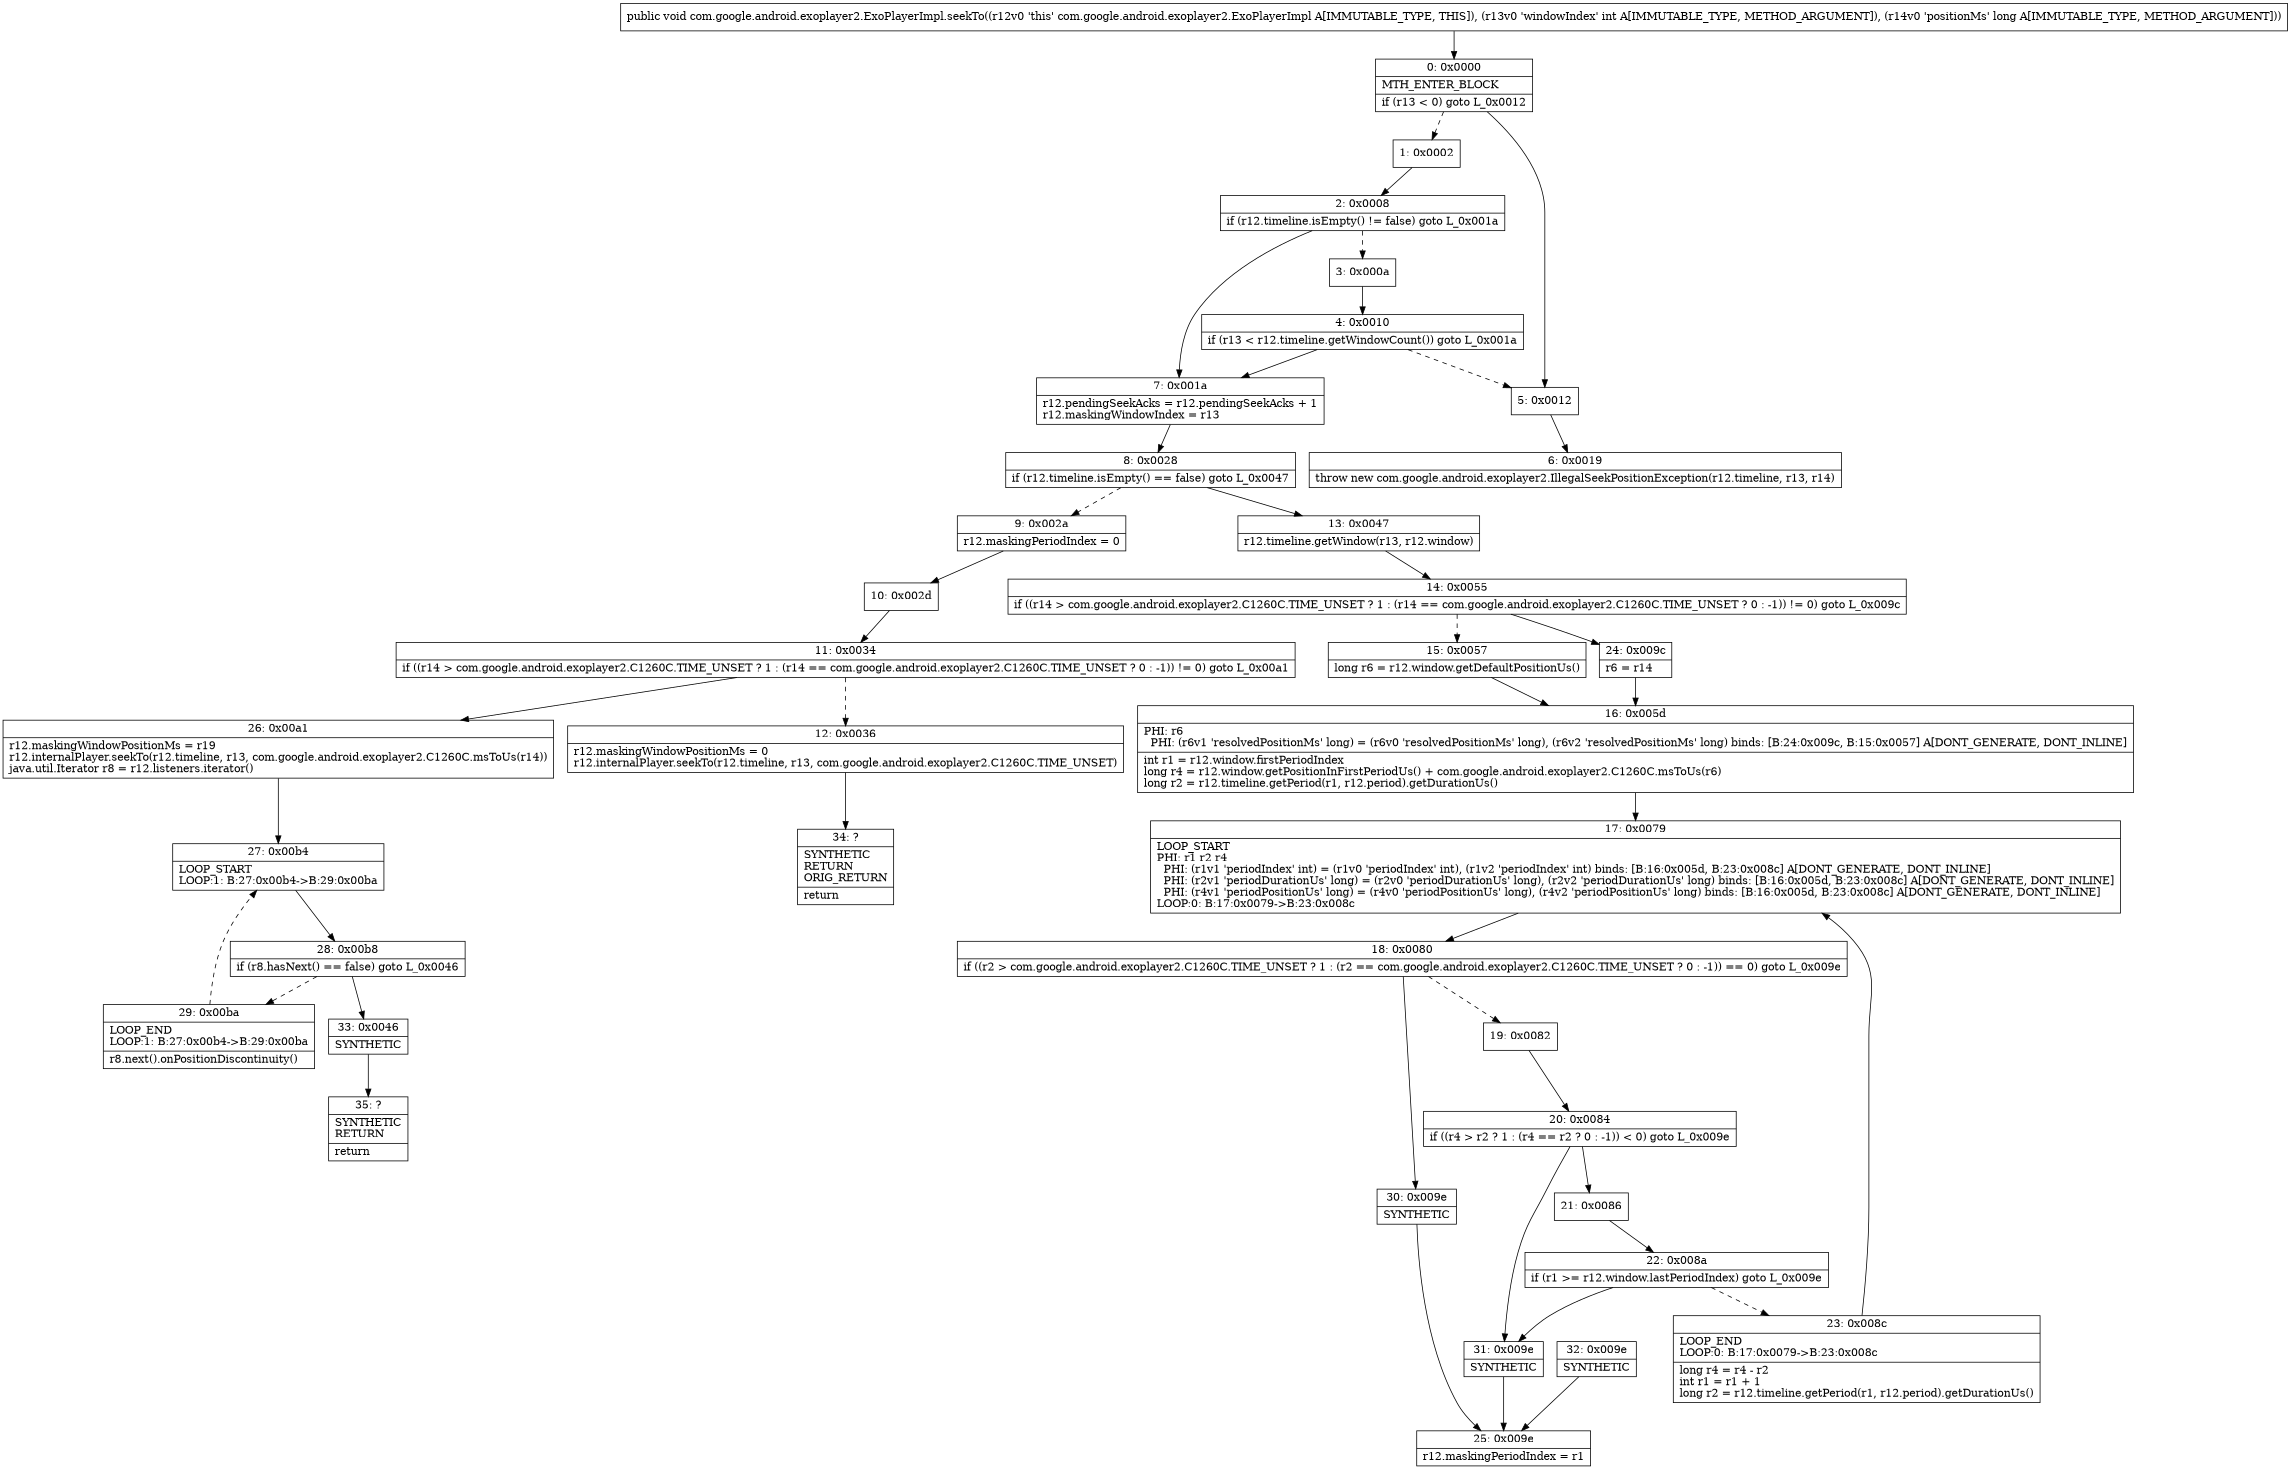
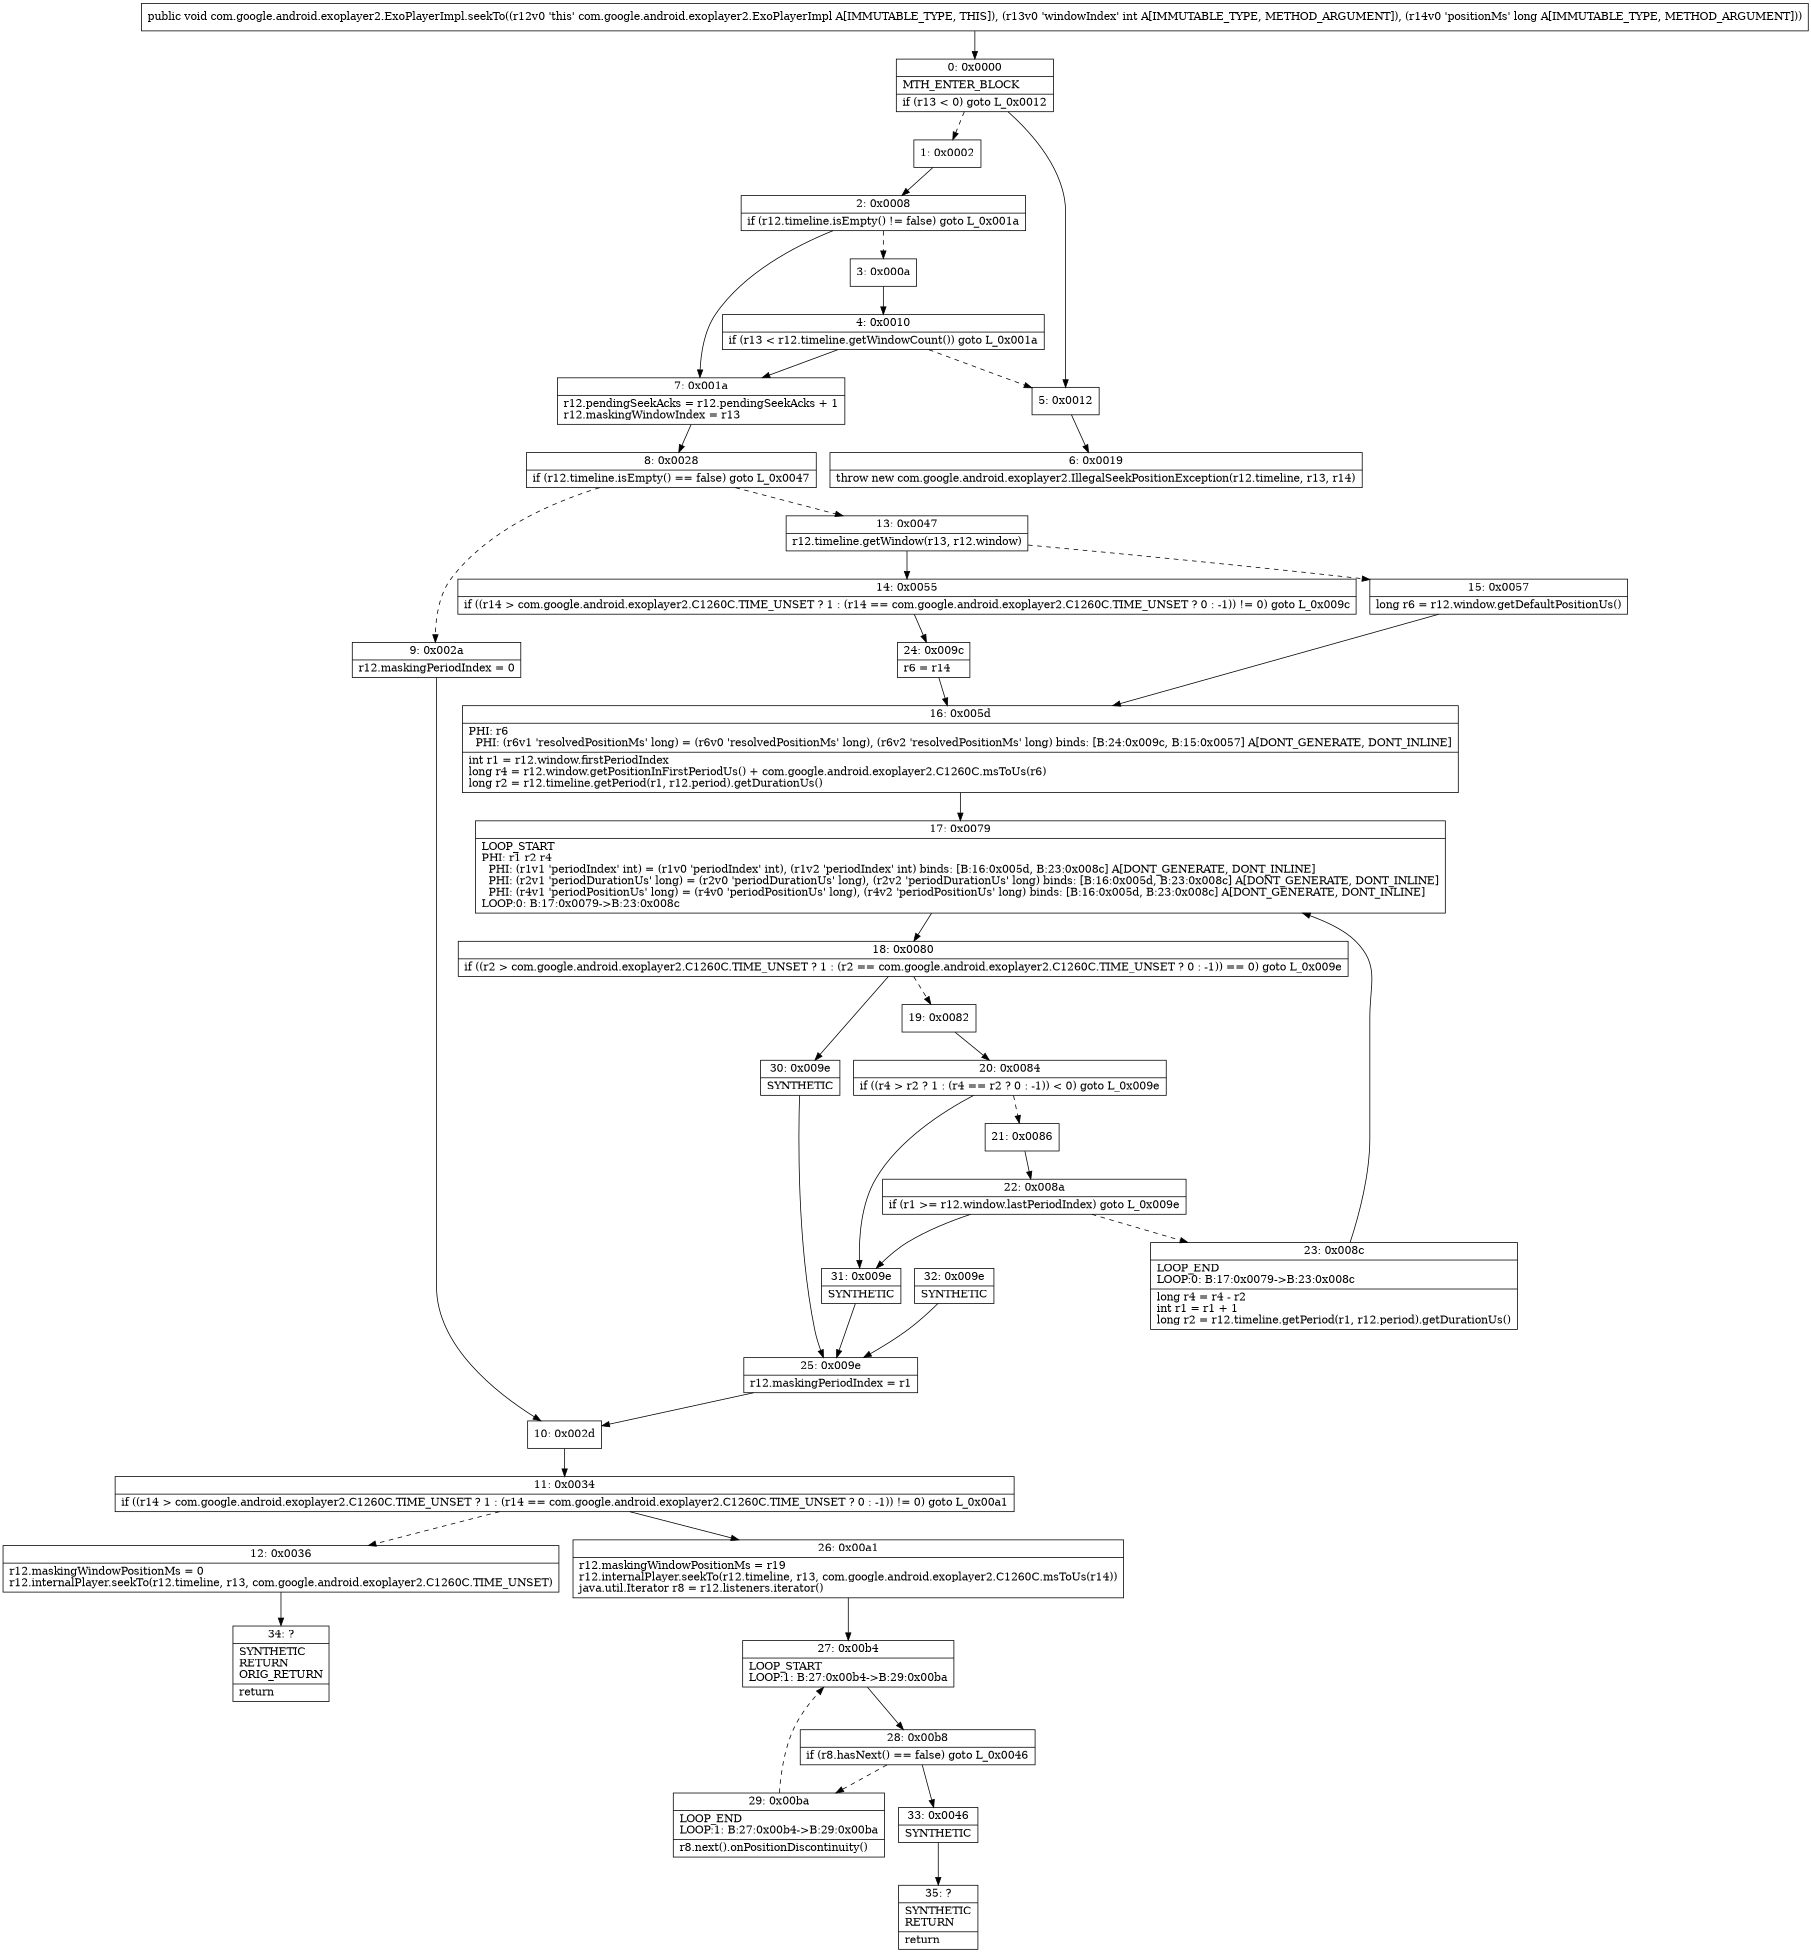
edge "8: 0x0028" -> "13: 0x0047": style solid -> dashed
edge "14: 0x0055" -> "15: 0x0057": now "13: 0x0047" -> "15: 0x0057"
edge "20: 0x0084" -> "21: 0x0086": style solid -> dashed
edge "25: 0x009e" -> "10: 0x002d": added
